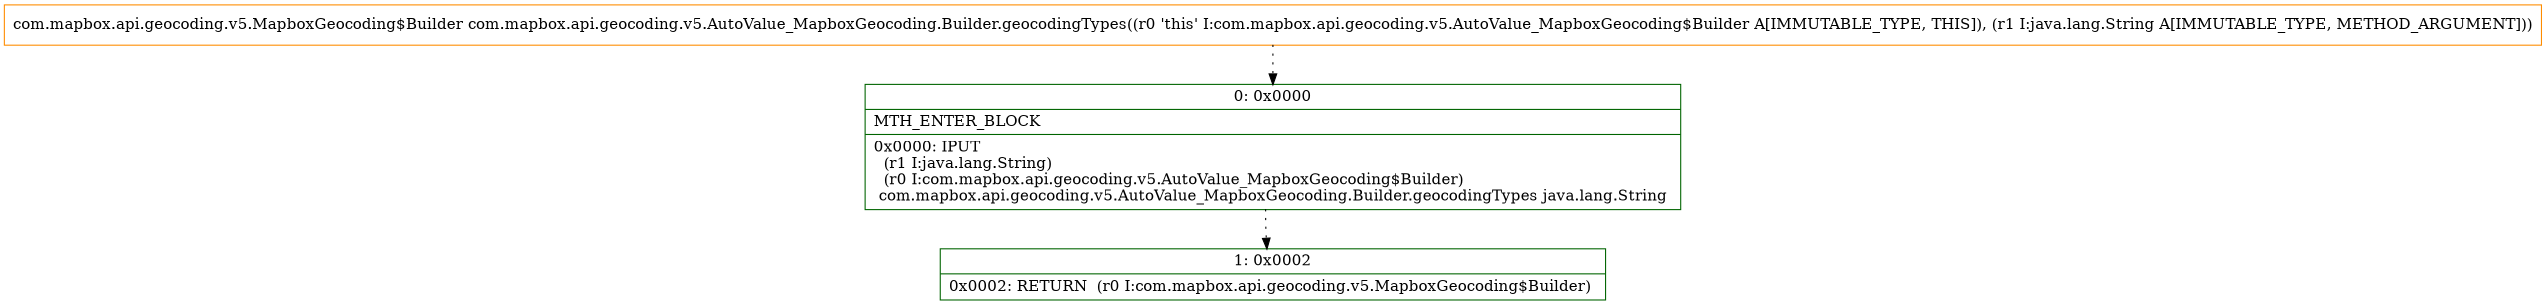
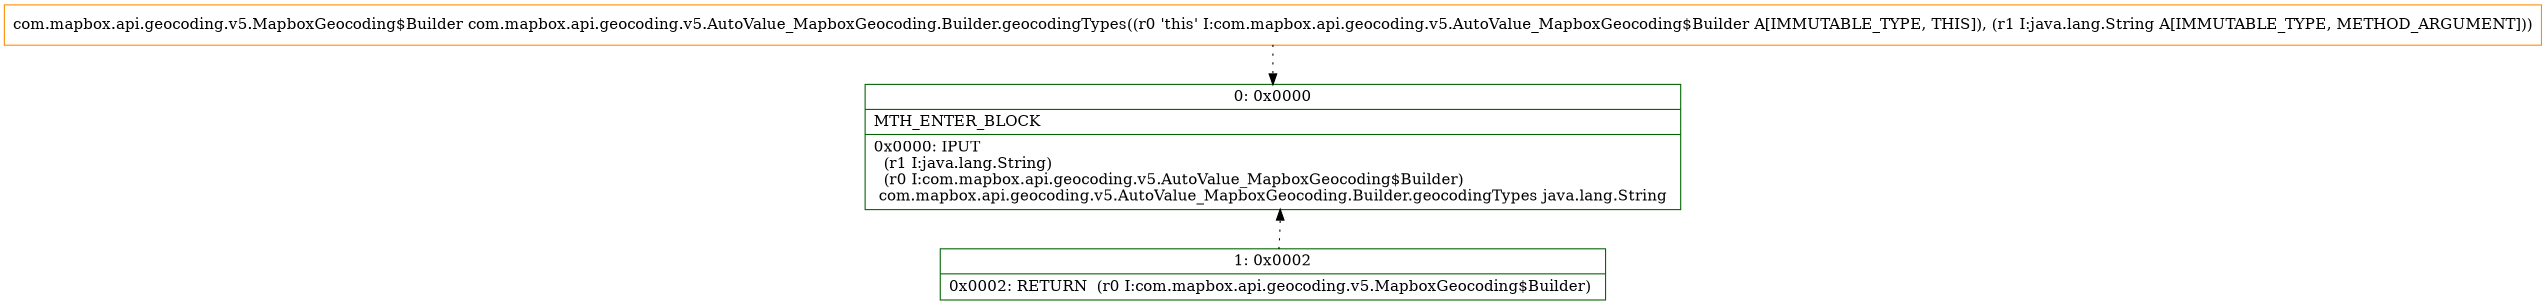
edge "0: 0x0000" -> "1: 0x0002": reversed
